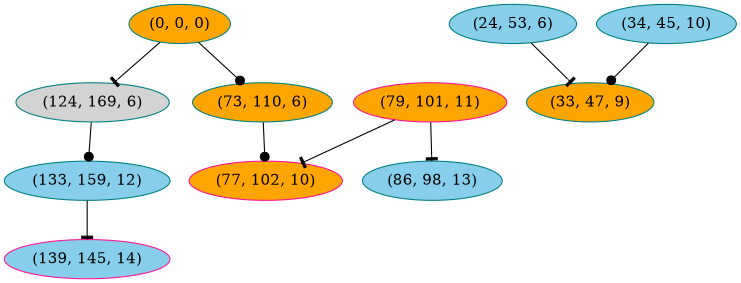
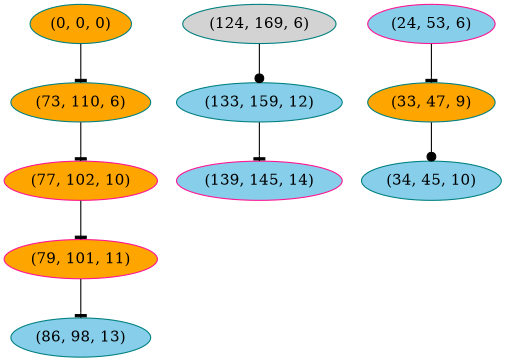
node "(24, 53, 6)": color teal -> deeppink
edge "(0, 0, 0)" -> "(73, 110, 6)": arrowhead dot -> tee
edge "(34, 45, 10)" -> "(33, 47, 9)": reversed
edge "(0, 0, 0)" -> "(124, 169, 6)": removed
edge "(73, 110, 6)" -> "(77, 102, 10)": arrowhead dot -> tee
edge "(79, 101, 11)" -> "(77, 102, 10)": reversed
